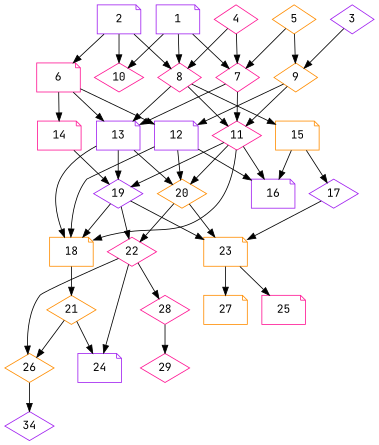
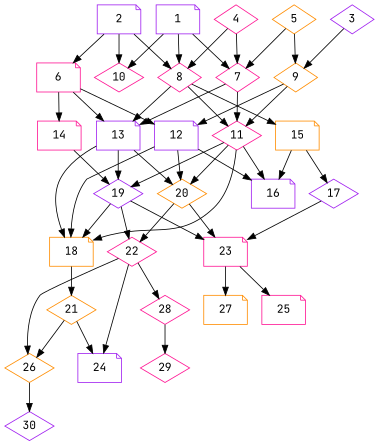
node "23": color darkorange -> deeppink
node "34": label "34" -> "30"
